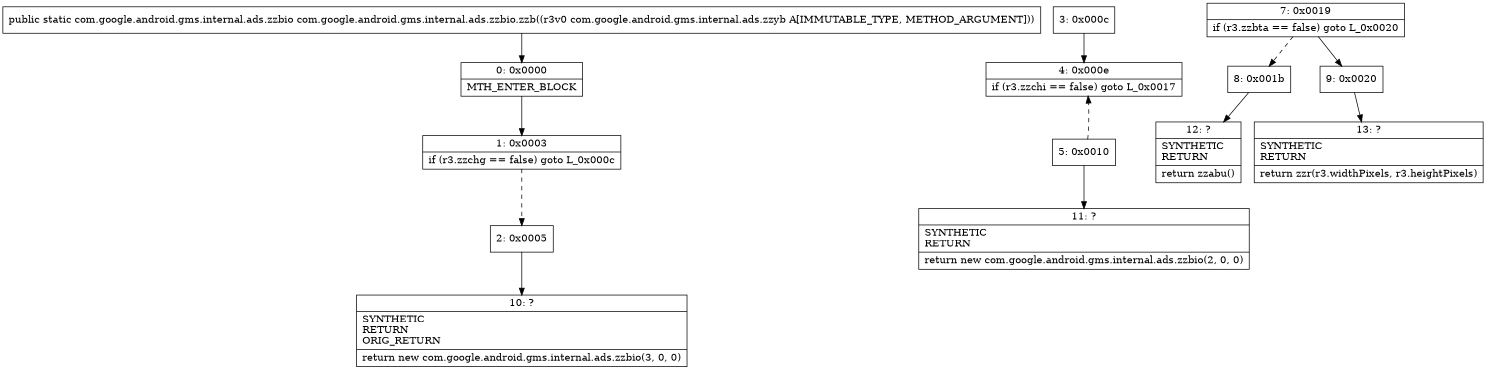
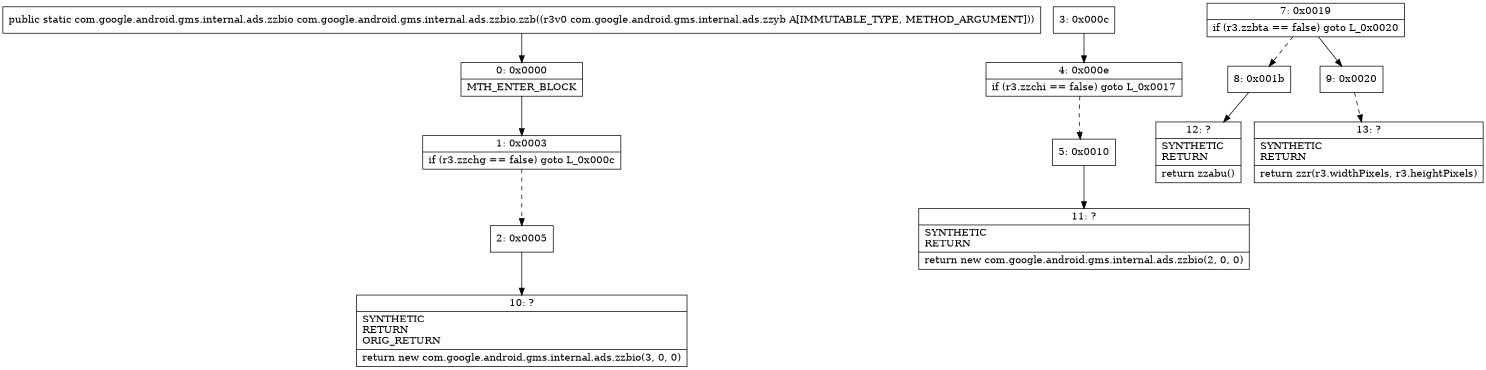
edge "9: 0x0020" -> "13: ?": style solid -> dashed
edge "5: 0x0010" -> "4: 0x000e": reversed
